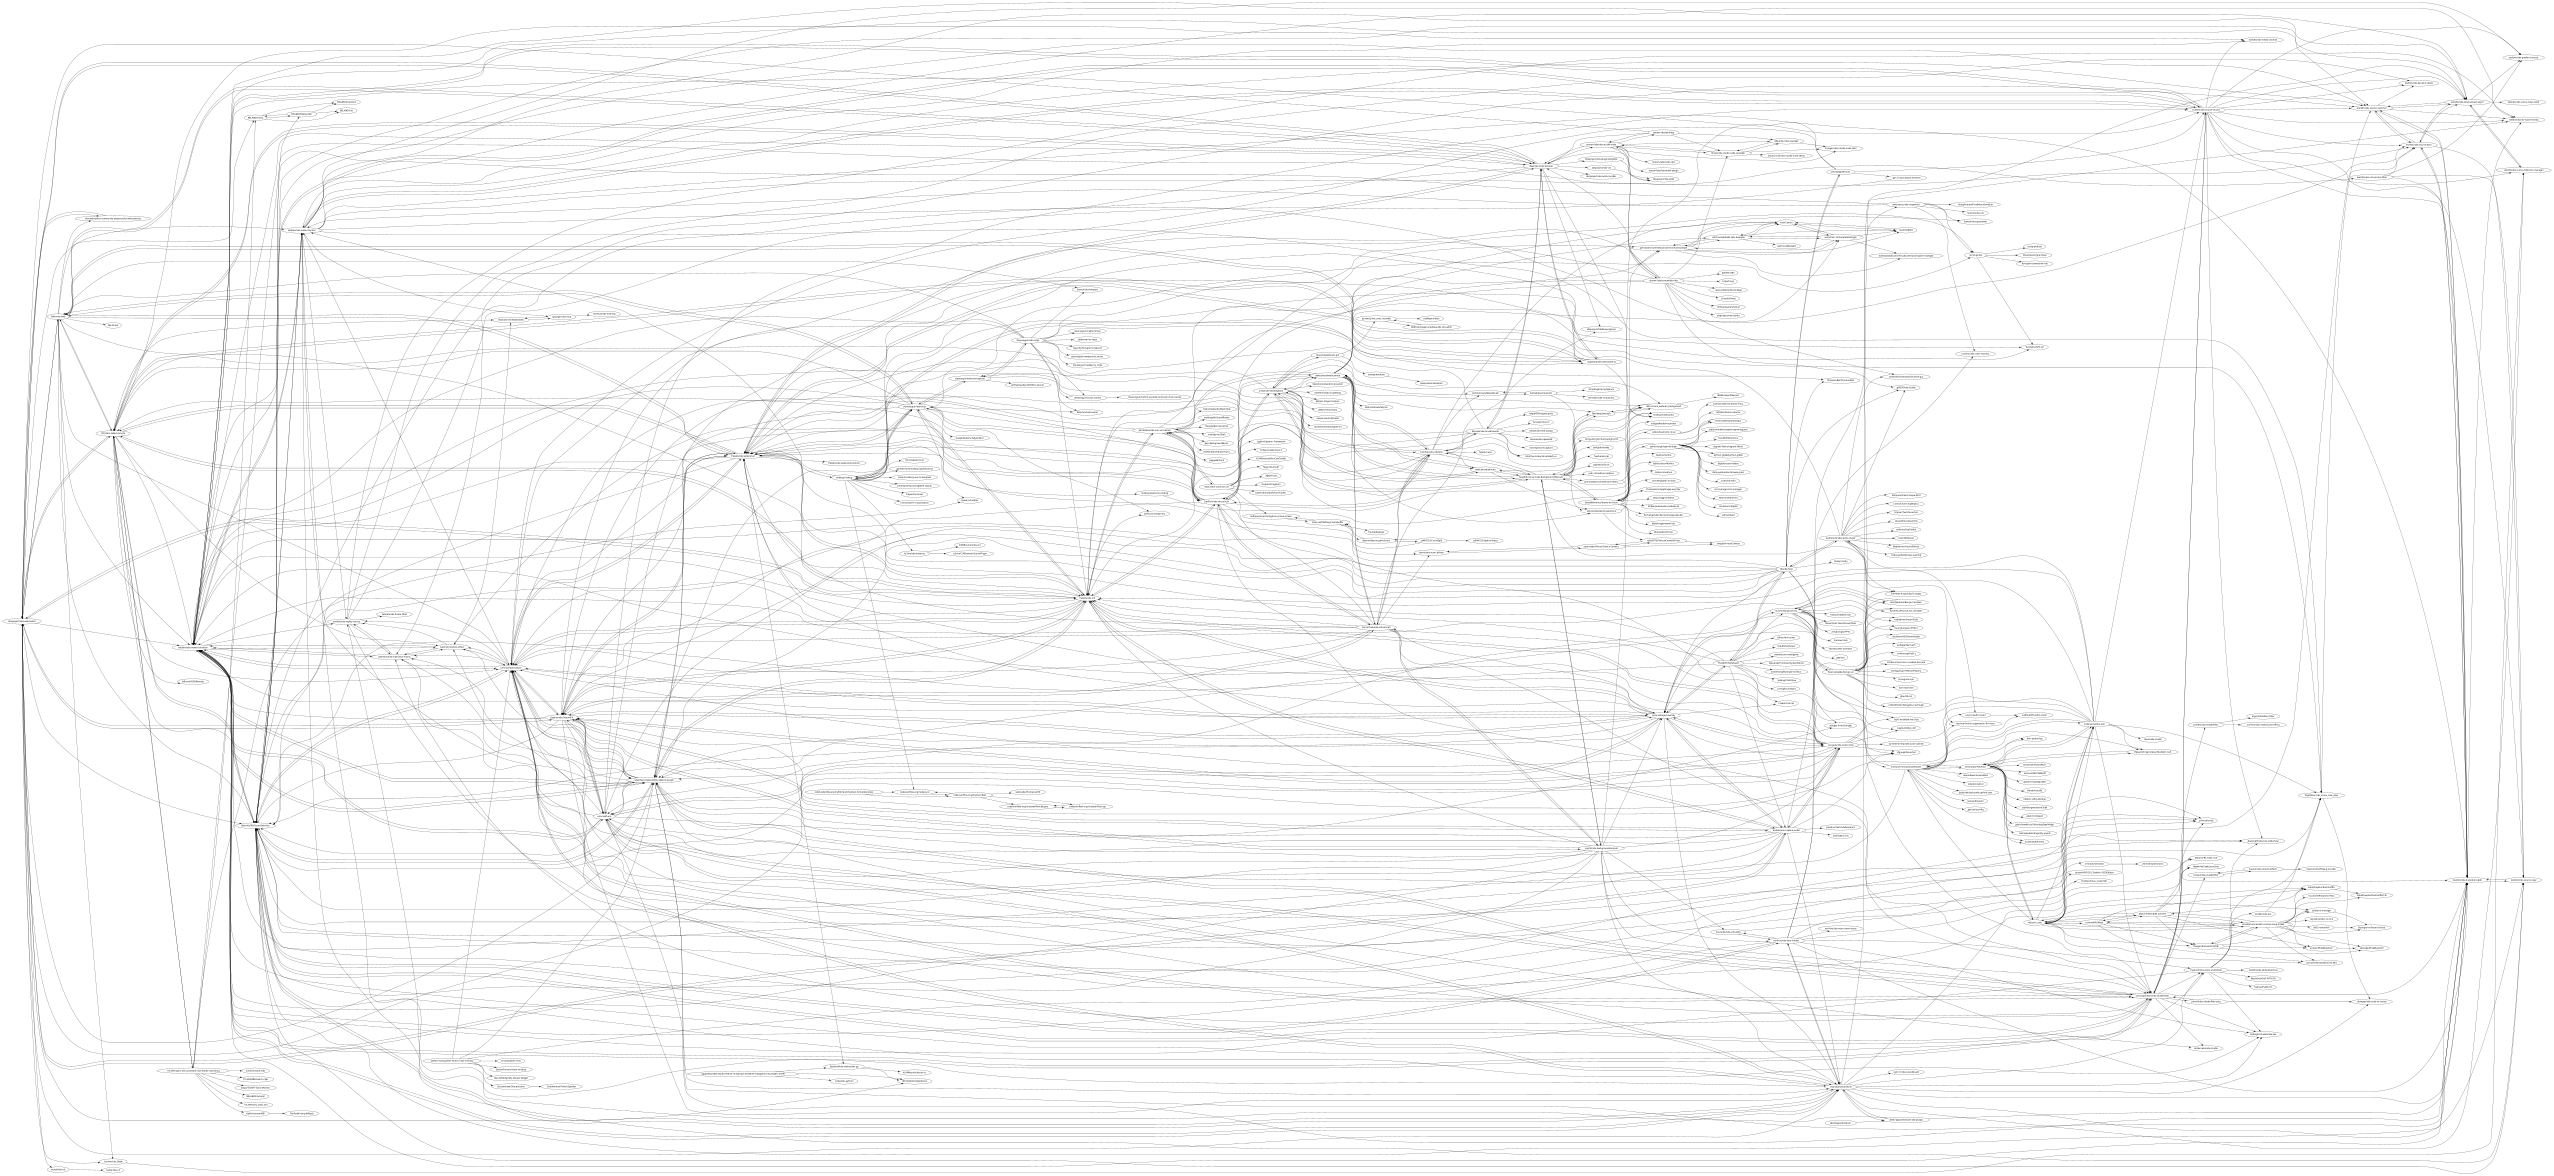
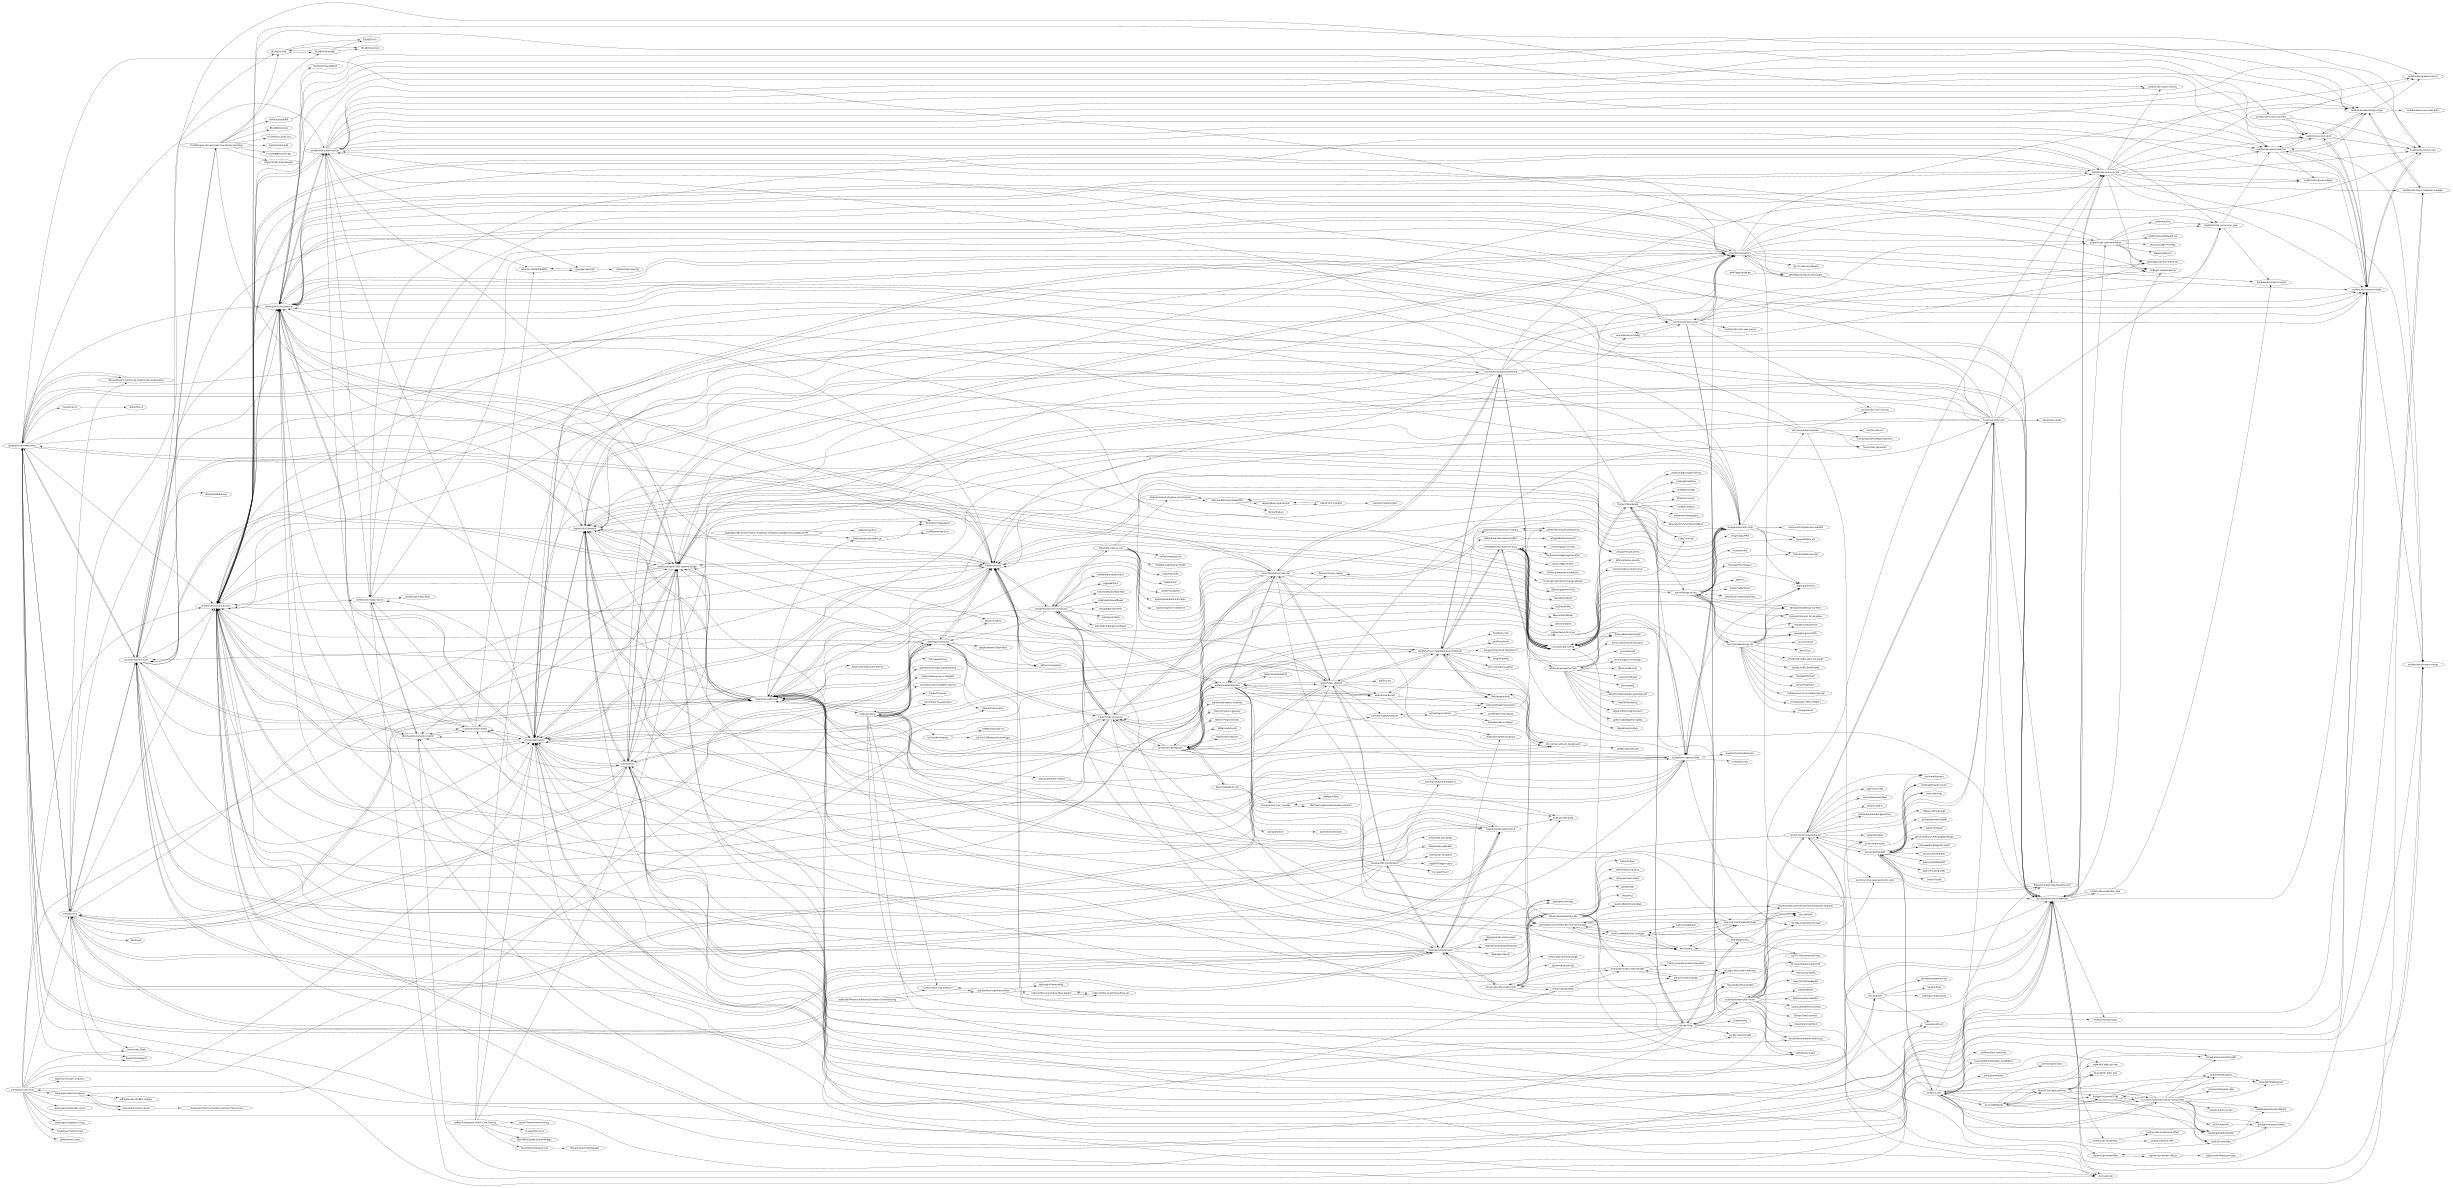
edge "steveseguin/obsninja" -> "steveseguin/electroncapture": removed
node "mpromonet/v4l2rtspserver": removed
node "jprjr/BackgroundMusic": label "jprjr/BackgroundMusic" -> "kyleneideck/BackgroundMusic"
